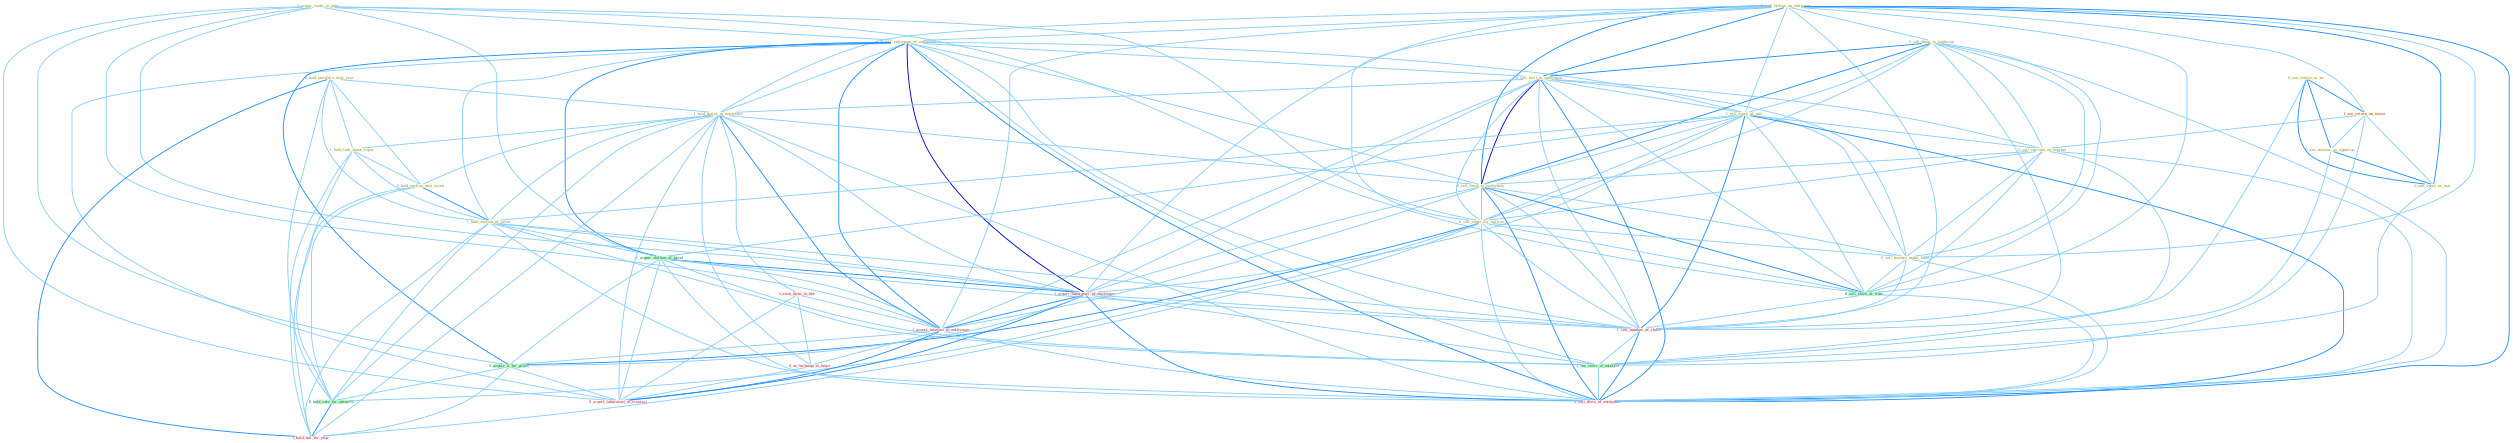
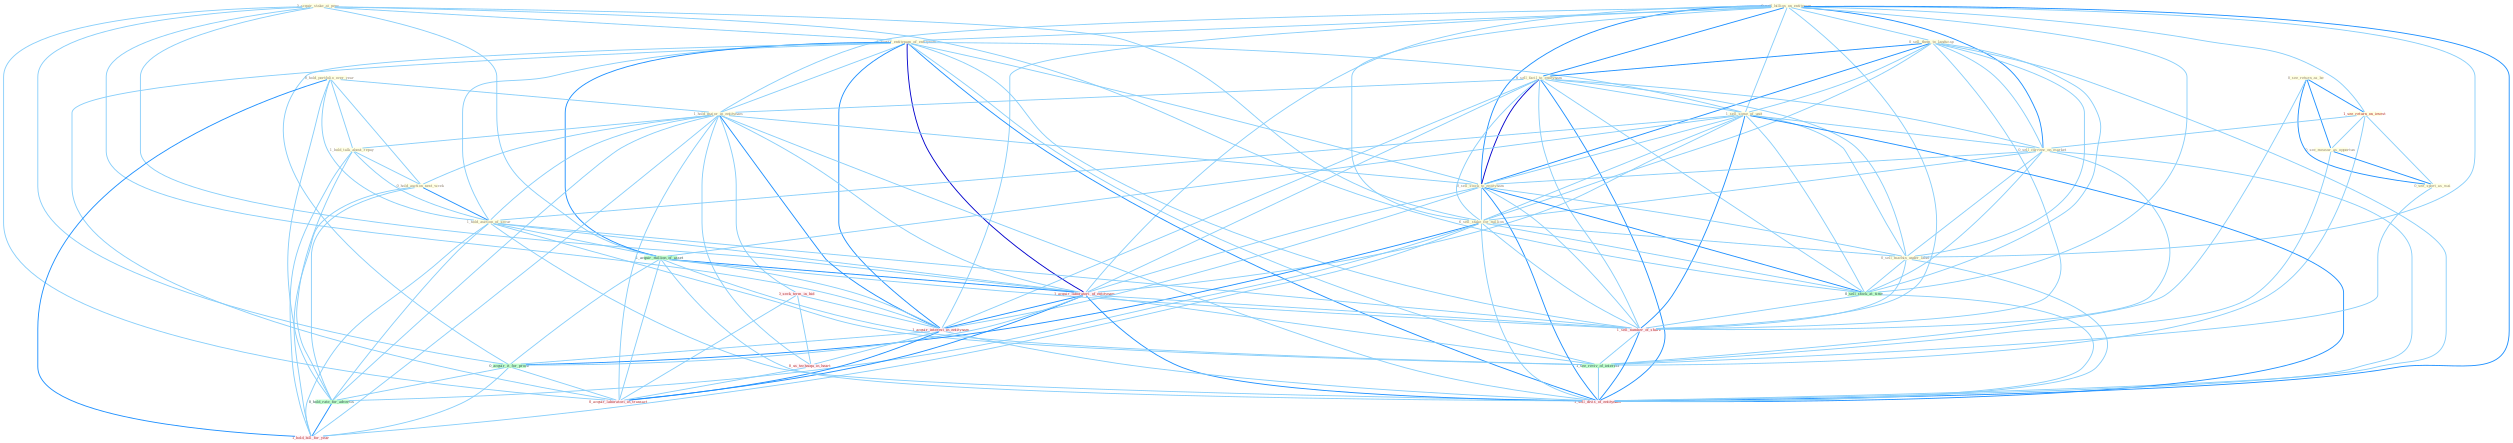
edge "0_sell_billion_on_entitynam" -- "0_see_sport_as_wai": now "0_sell_billion_on_entitynam" -- "0_sell_currenc_on_market"
edge "1_acquir_entitynam_of_entitynam" -- "0_sell_facil_to_entitynam": removed
edge "1_acquir_entitynam_of_entitynam" -- "0_acquir_it_for_proce": color #1e90ff -> #87cefa
